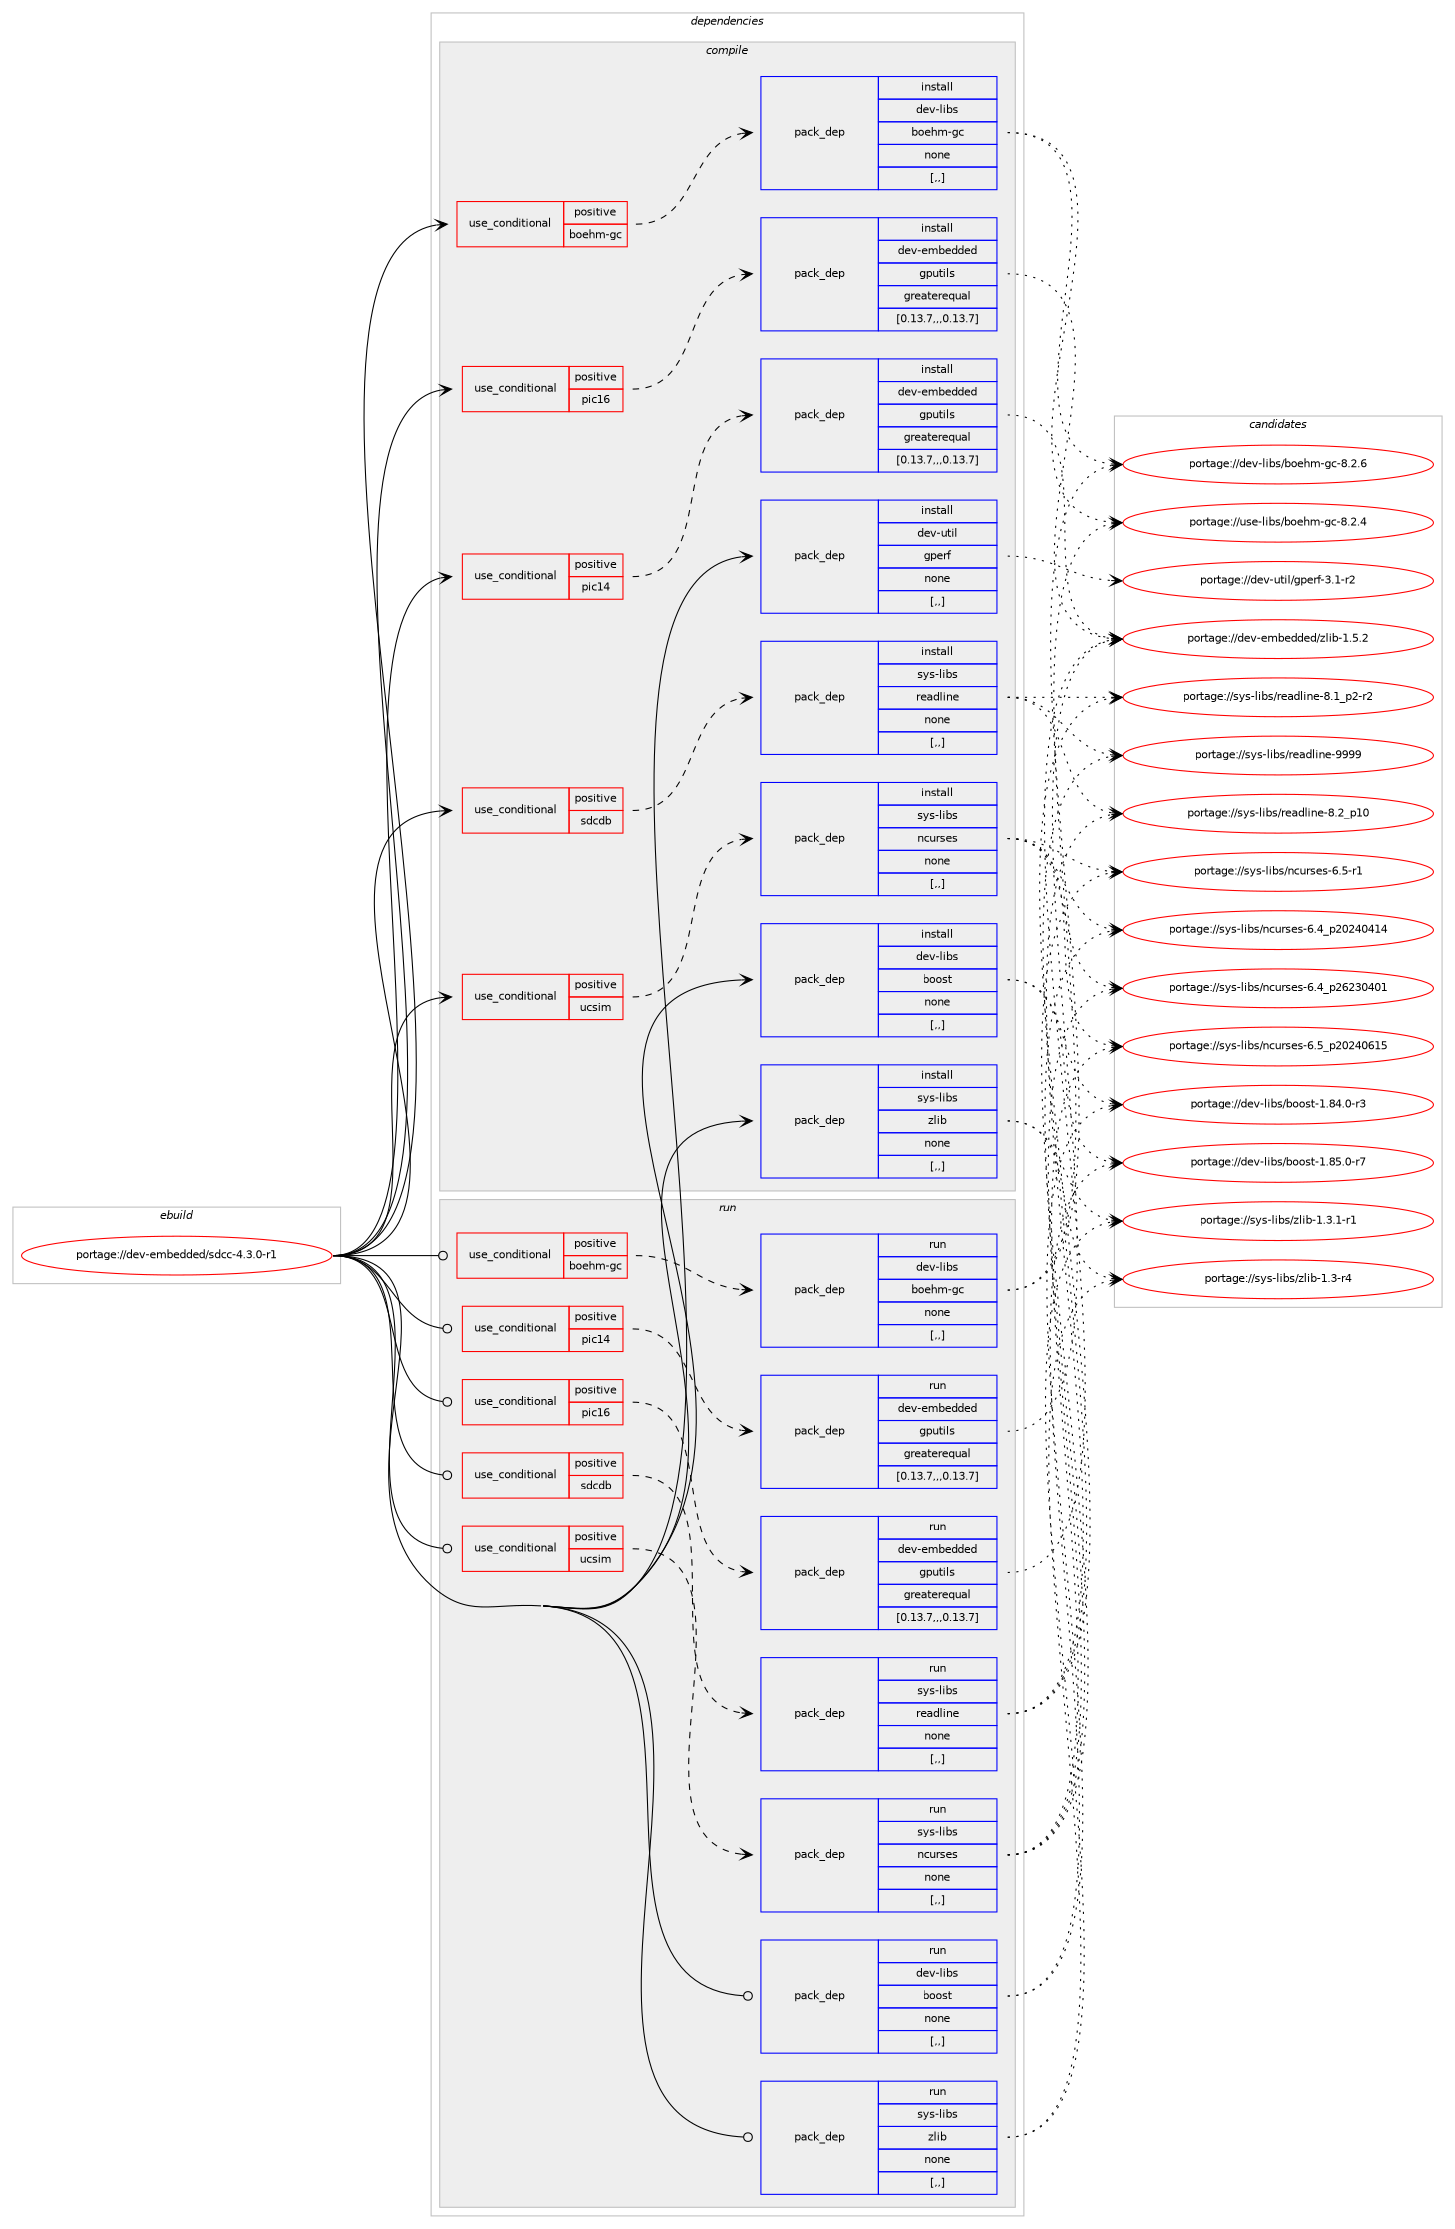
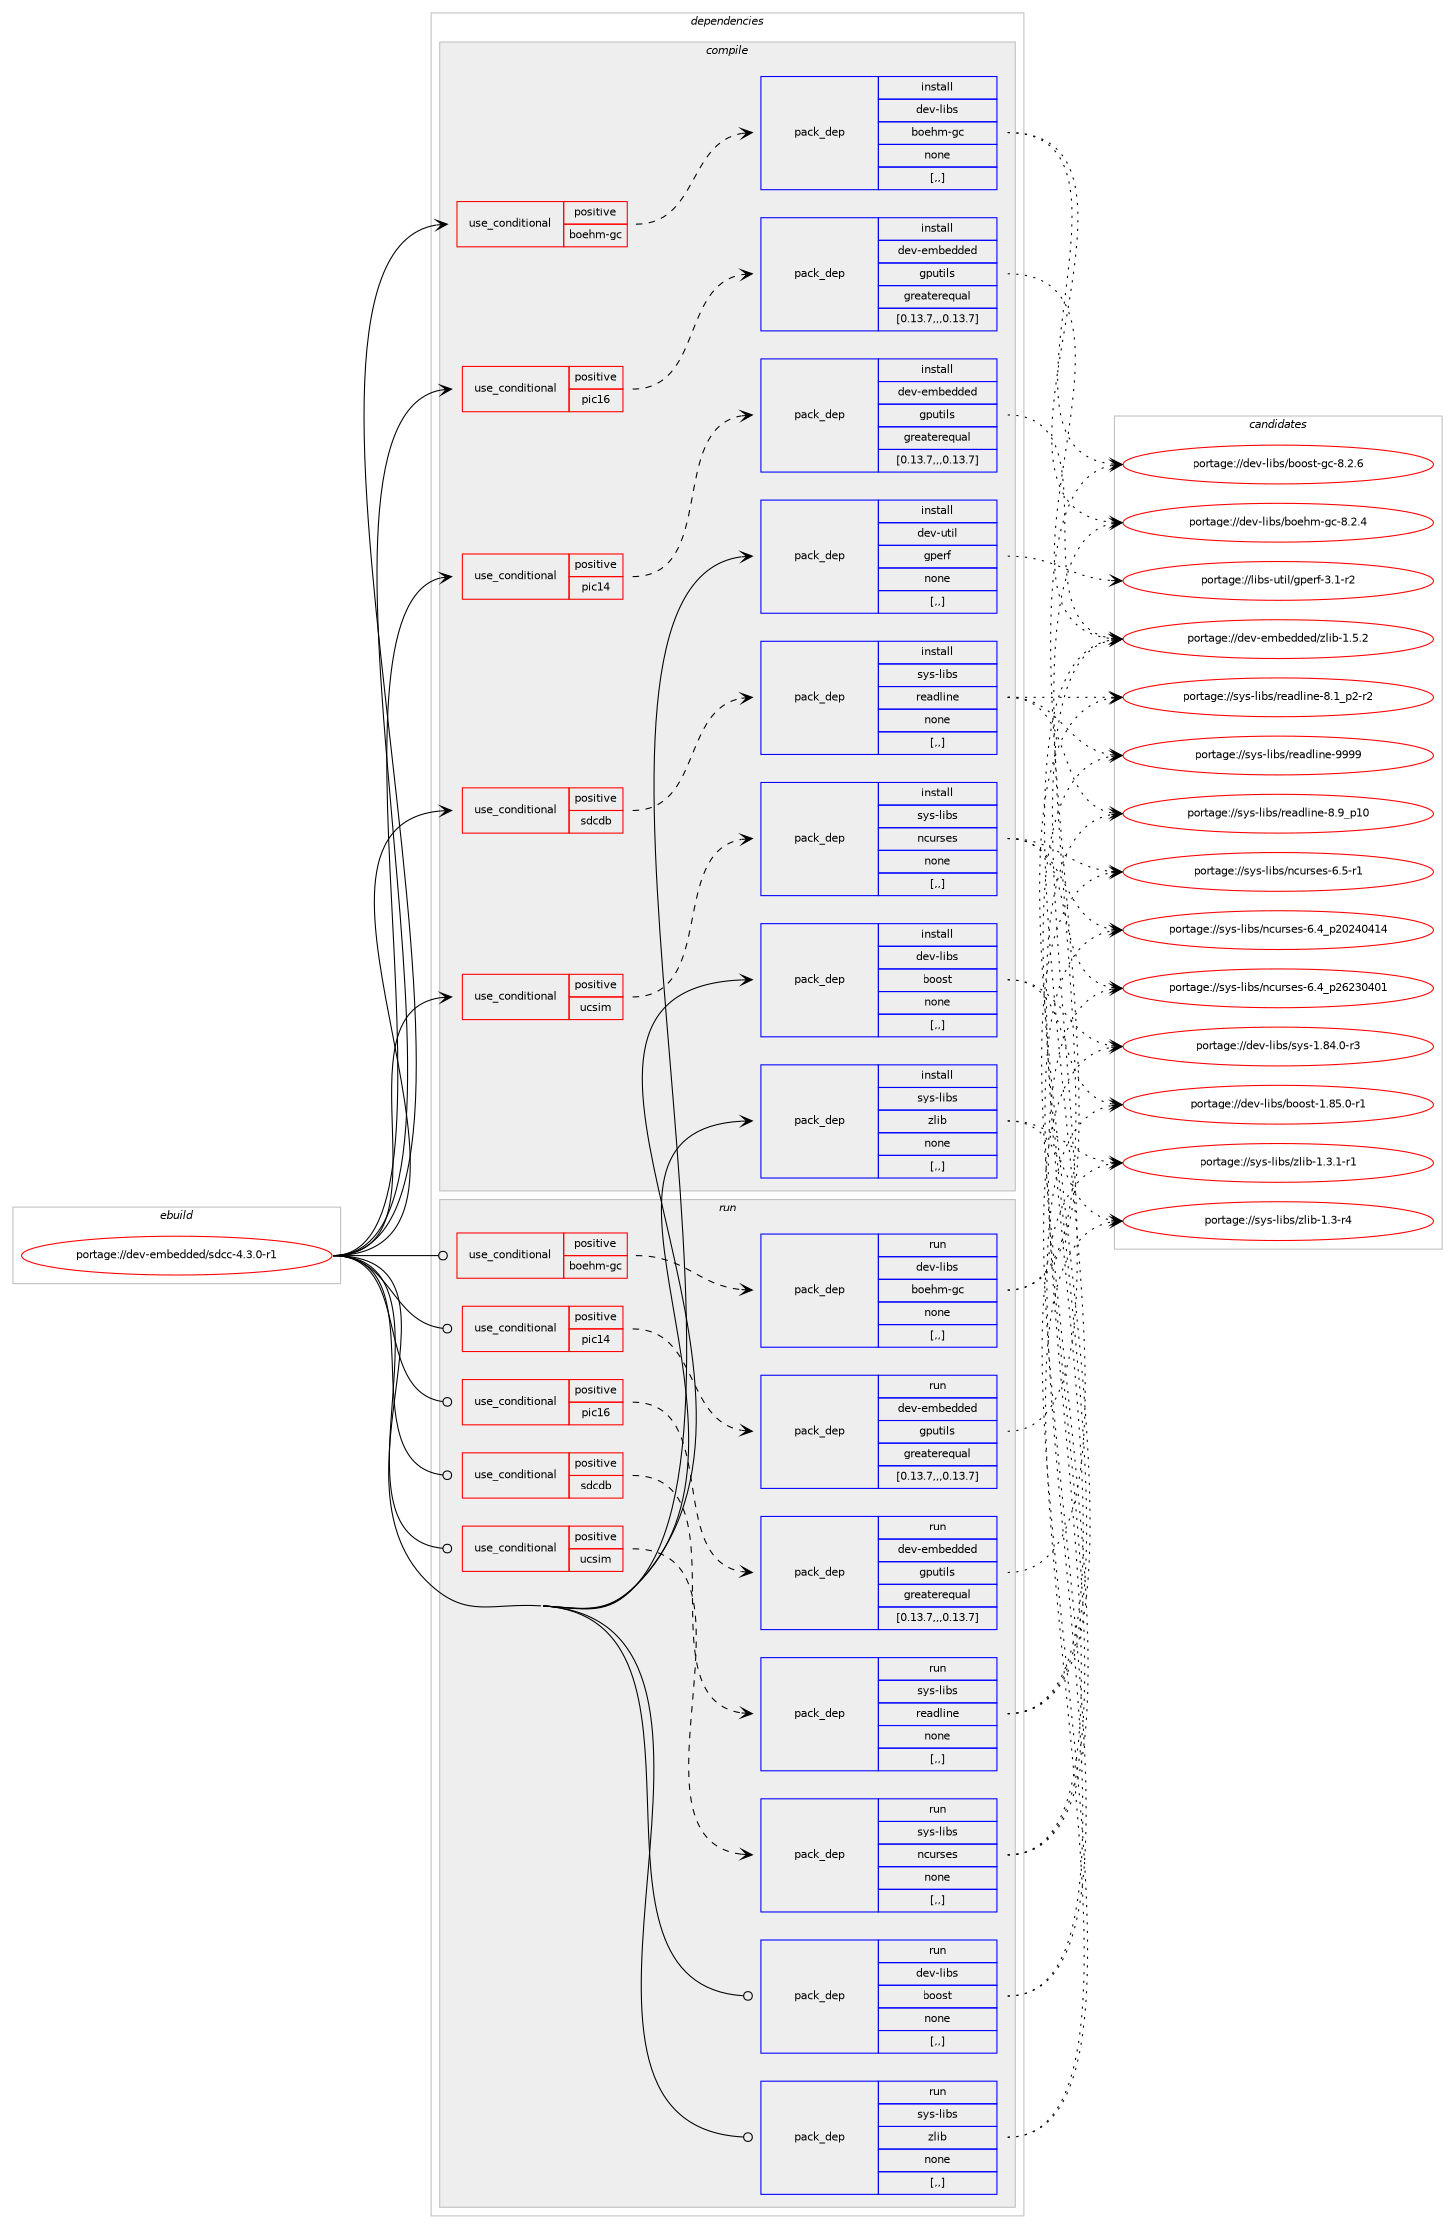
node "portage://dev-libs/boehm-gc-8.2.6": label "portage://dev-libs/boehm-gc-8.2.6" -> "portage://dev-libs/boost-gc-8.2.6"
node "portage://use-libs/boehm-gc-8.2.4": label "portage://use-libs/boehm-gc-8.2.4" -> "portage://dev-libs/boehm-gc-8.2.4"
node "portage://dev-util/gperf-3.1-r2": label "portage://dev-util/gperf-3.1-r2" -> "portage://libs-util/gperf-3.1-r2"
node "portage://sys-libs/readline-8.2_p10": label "portage://sys-libs/readline-8.2_p10" -> "portage://sys-libs/readline-8.9_p10"
node "portage://sys-libs/ncurses-6.5_p20240615": removed
node "portage://dev-libs/boost-1.84.0-r3": label "portage://dev-libs/boost-1.84.0-r3" -> "portage://dev-libs/sys-1.84.0-r3"
node "portage://dev-libs/boost-1.85.0-r7": label "portage://dev-libs/boost-1.85.0-r7" -> "portage://dev-libs/boost-1.85.0-r1"
